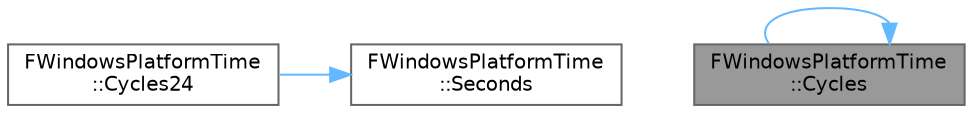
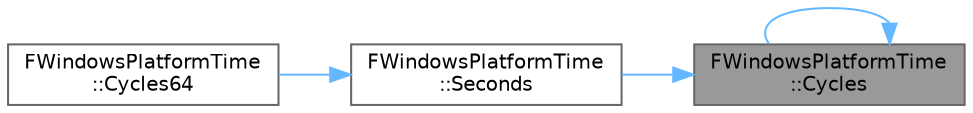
node "FWindowsPlatformTime ::Cycles24": label "FWindowsPlatformTime ::Cycles24" -> "FWindowsPlatformTime ::Cycles64"
edge "FWindowsPlatformTime ::Seconds" -> "FWindowsPlatformTime ::Cycles": added
